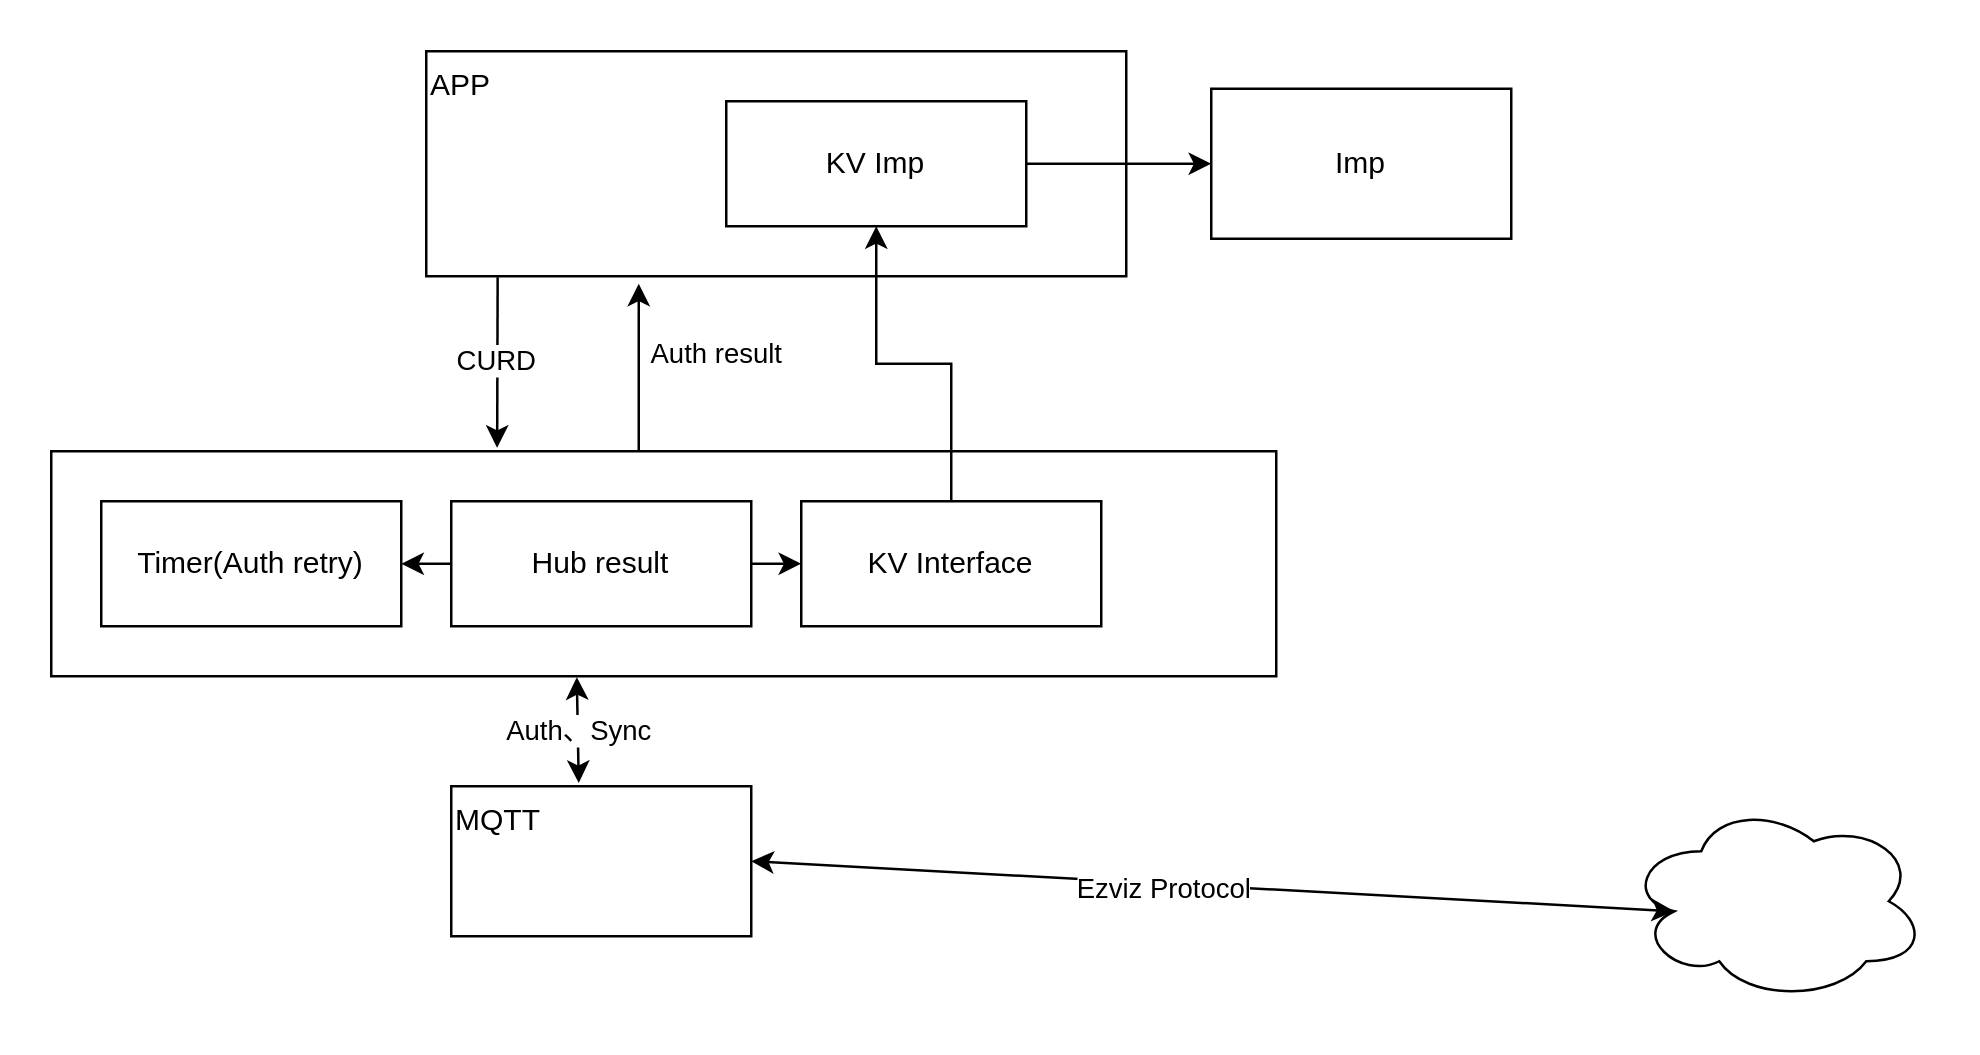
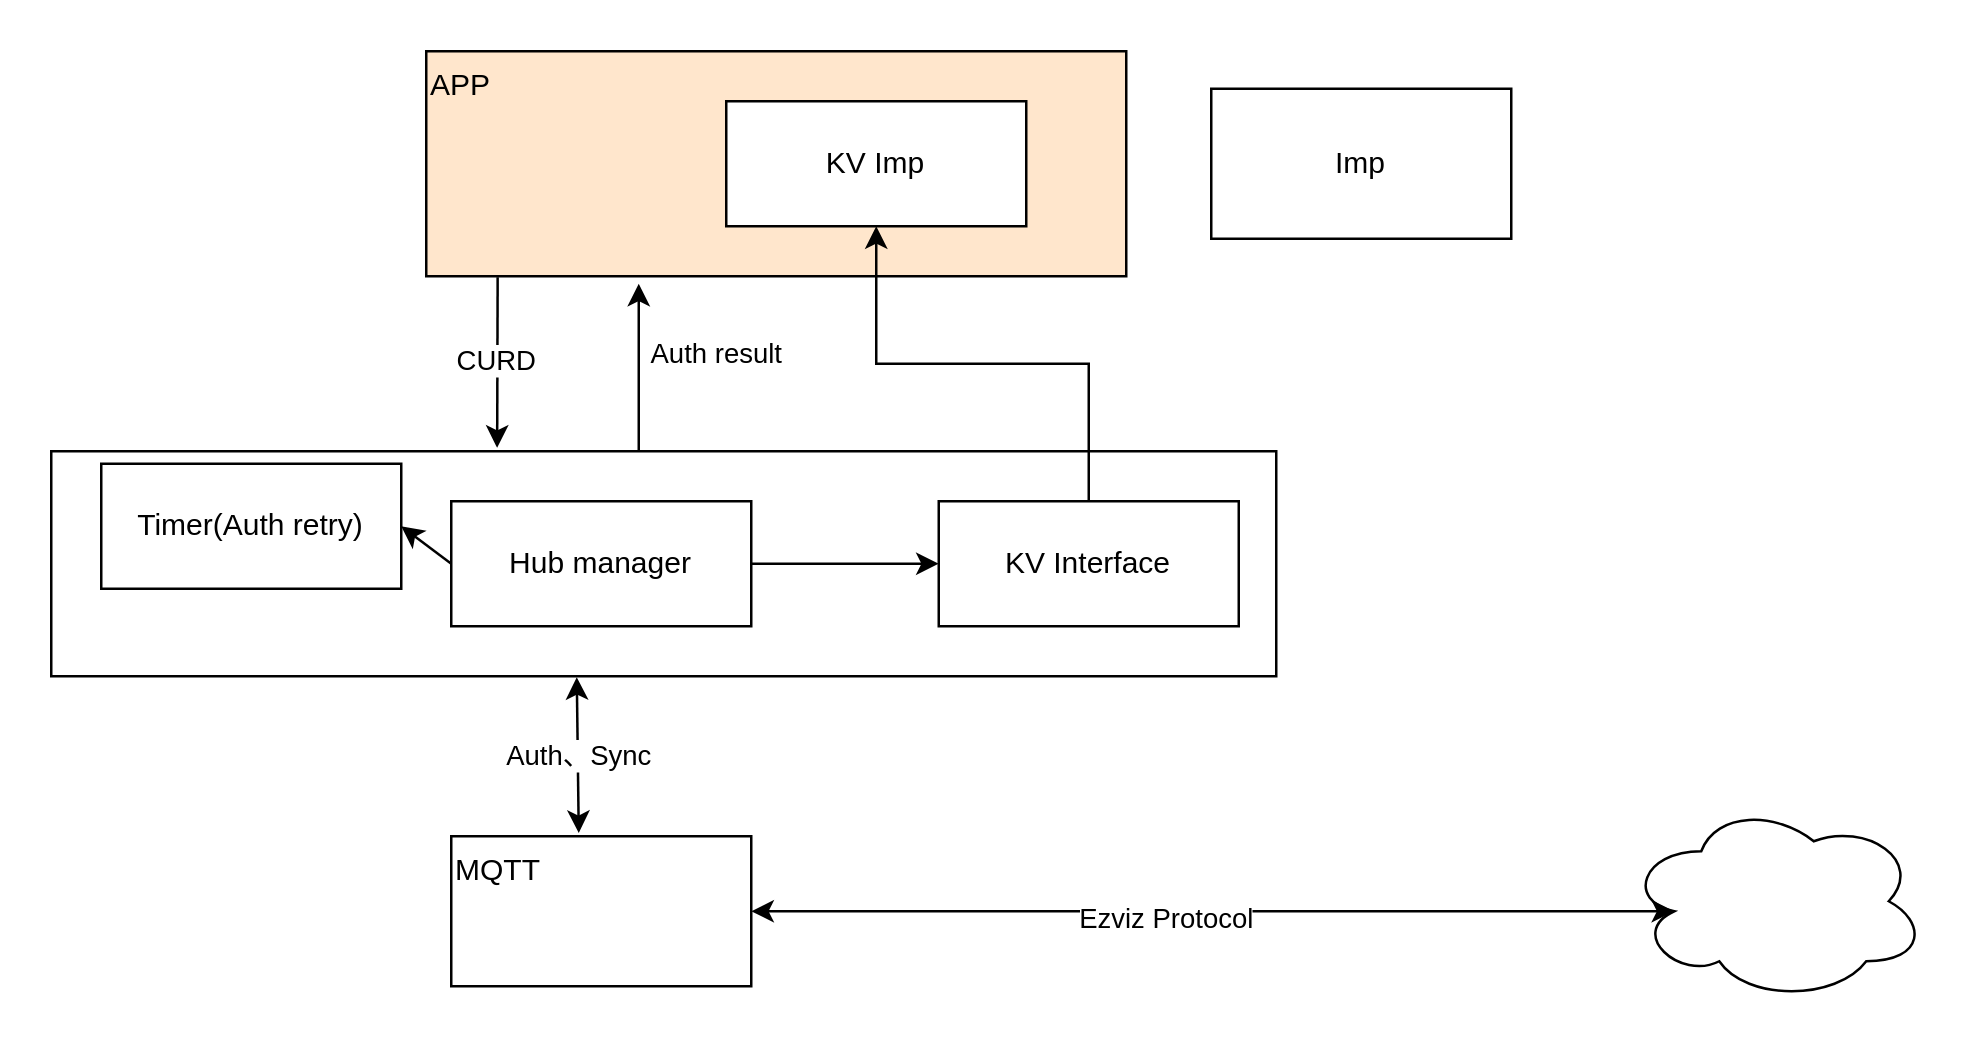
node "APP": fillcolor #ffffff -> #ffe6cc
edge "KV Imp" -> "Imp": removed
node "Timer(Auth retry)": moved (251, 564) -> (251, 526)
node "Hub result": label "Hub result" -> "Hub manager"
node "KV Interface": moved (951, 564) -> (1089, 564)
node "MQTT": moved (601, 861) -> (601, 911)
